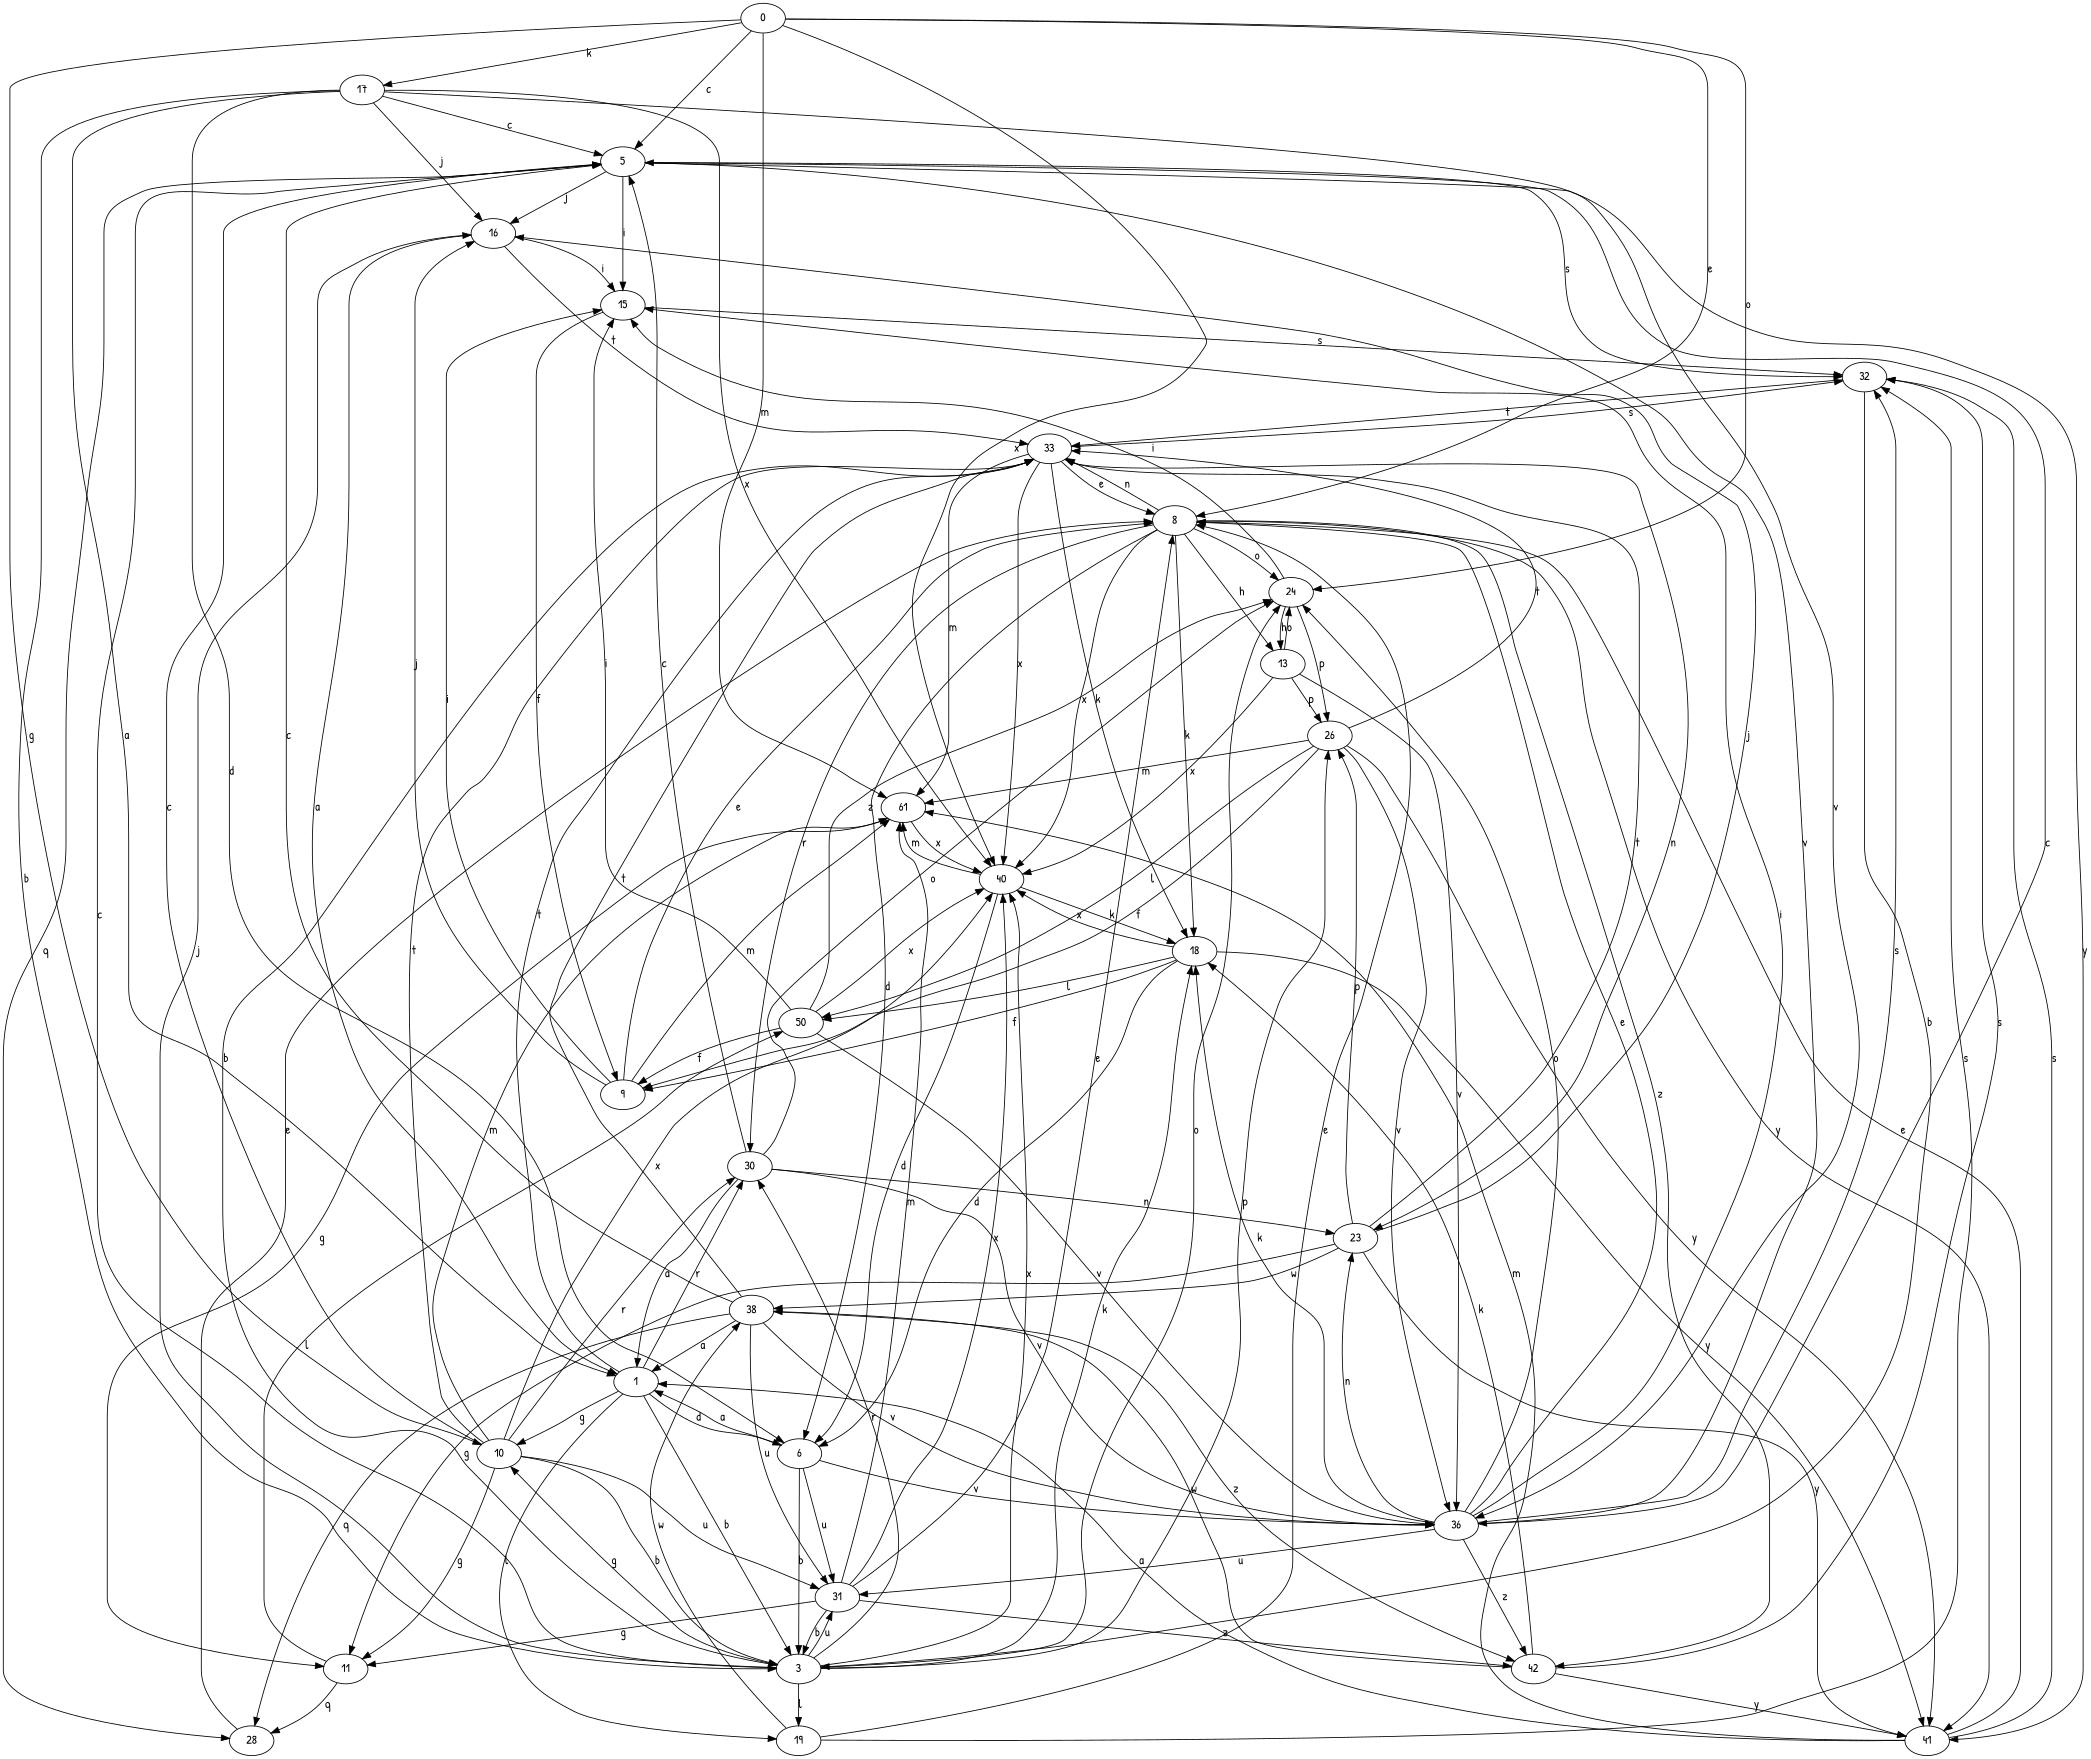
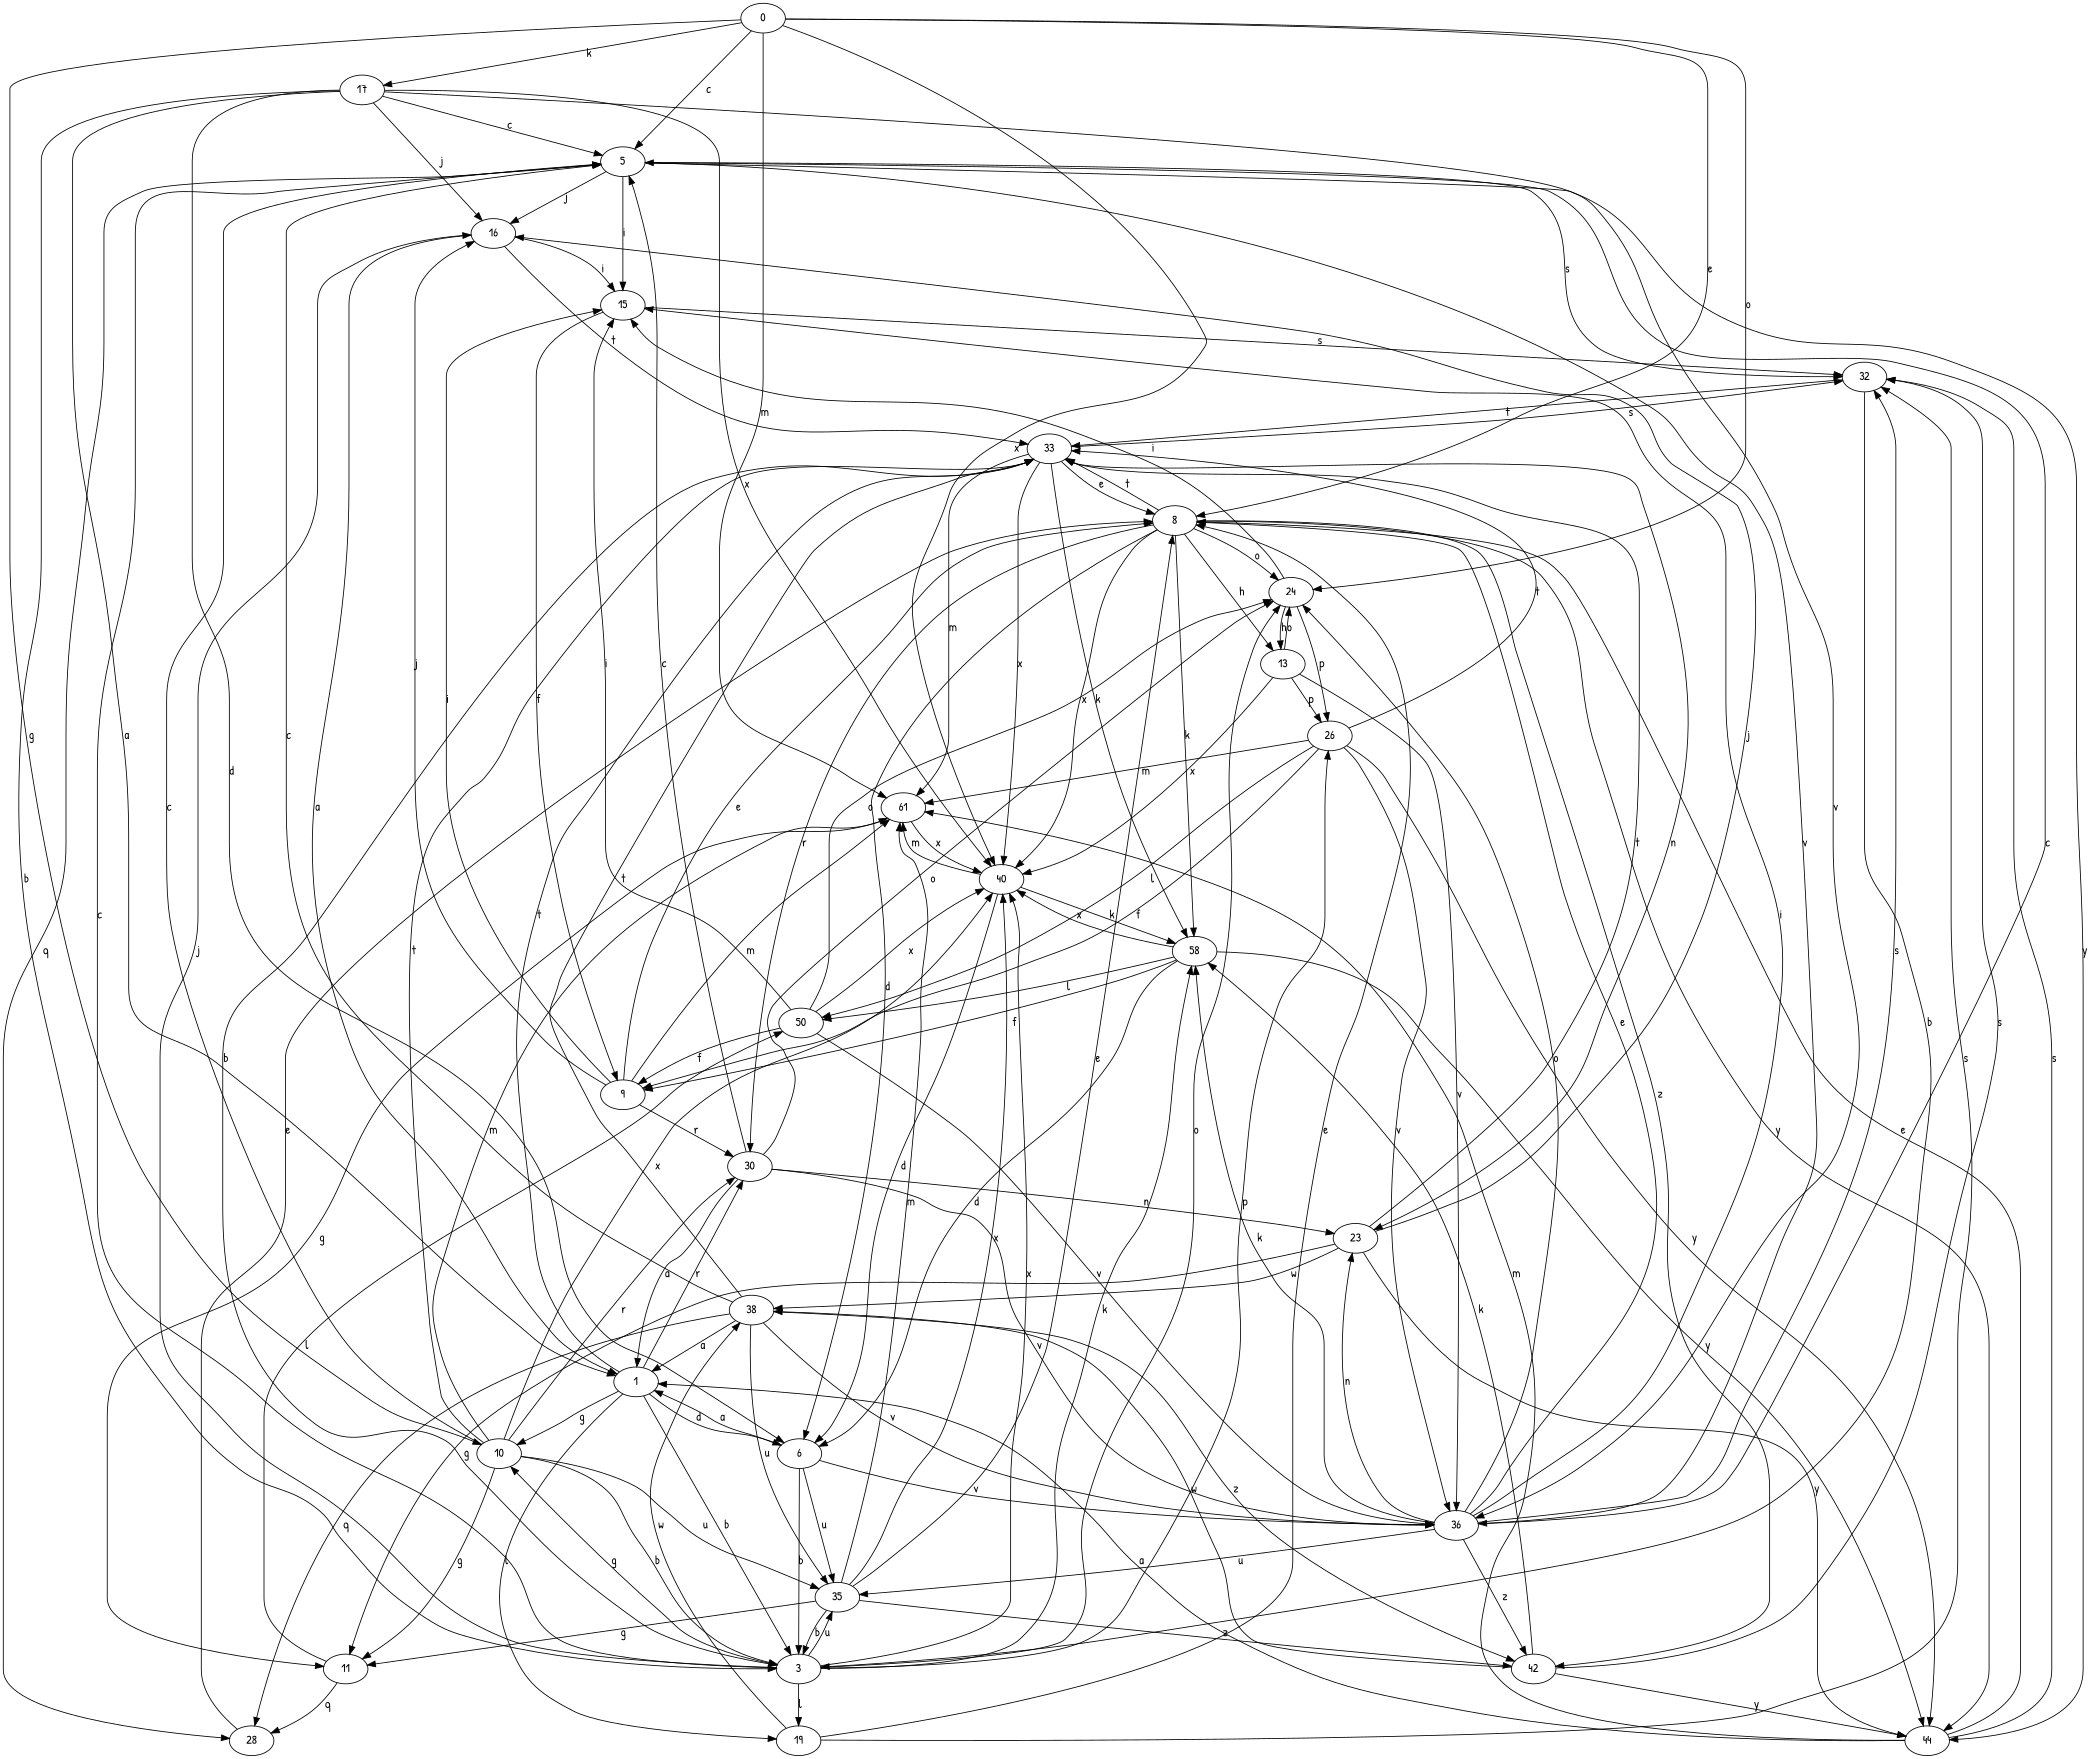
edge "8" -> "33": label "n" -> "t"
edge "50" -> "24": label "z" -> "o"
node "18": label "18" -> "58"
edge "23" -> "26": removed, label "p"
edge "3" -> "30": now "9" -> "30"
node "31": label "31" -> "35"
node "41": label "41" -> "44"
